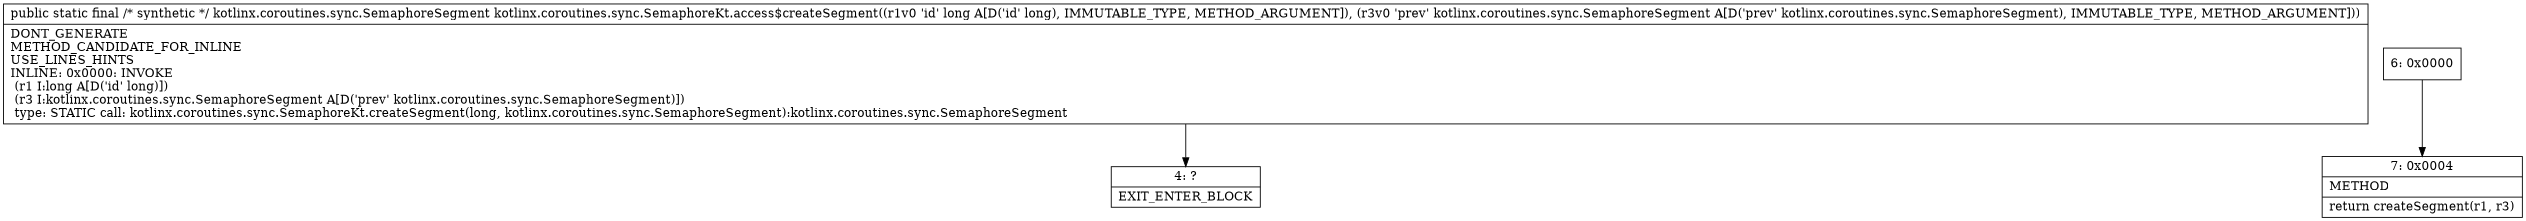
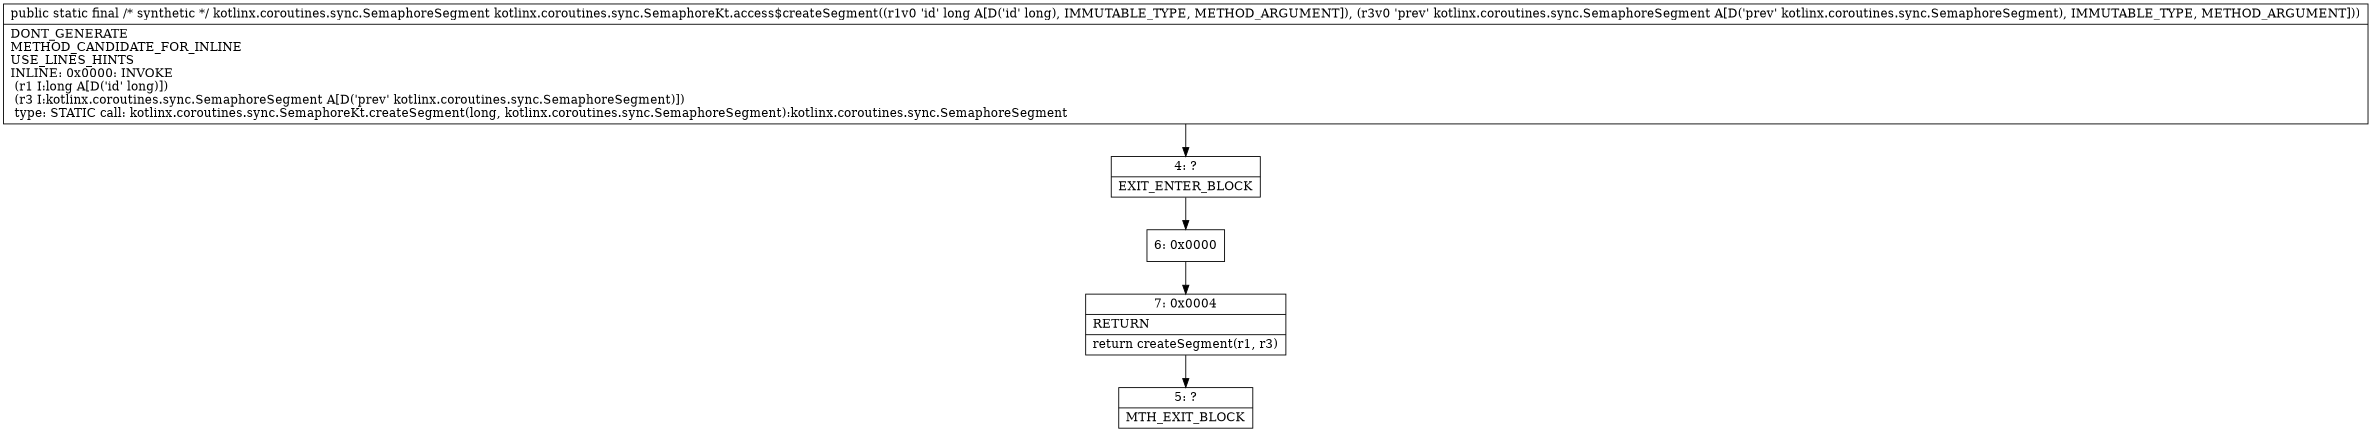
node "7: 0x0004": text "METHOD" -> "RETURN"
edge "4: ?" -> "6: 0x0000": added
node "5: ?": added
